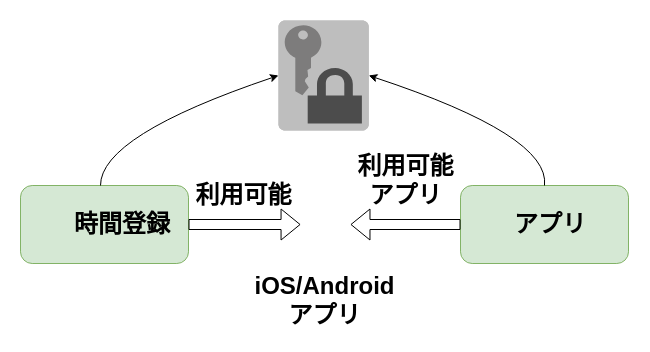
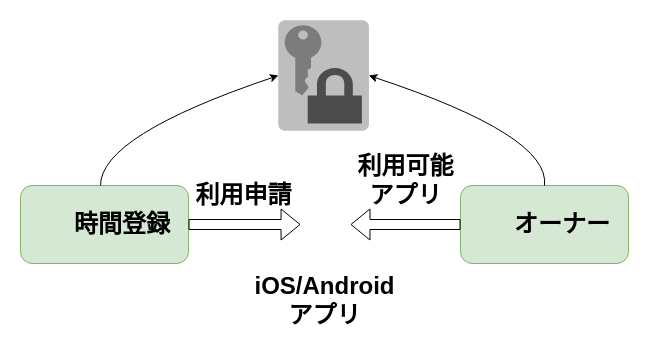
node "利用可能": label "利用可能" -> "利用申請"
node "アプリ": label "アプリ" -> "オーナー"
